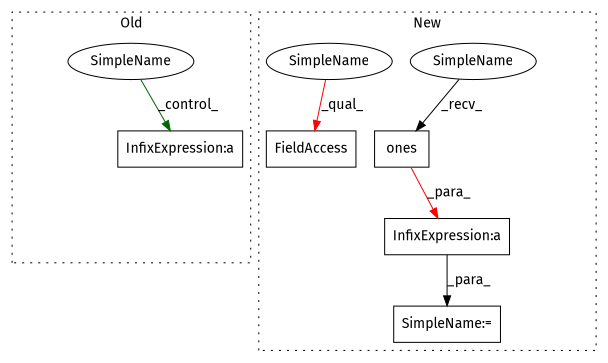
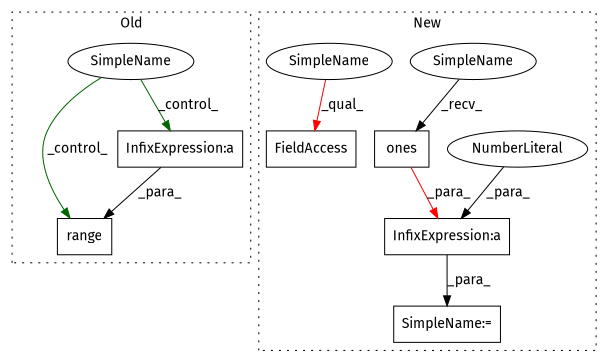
node "NumberLiteral": added
node "range": added
